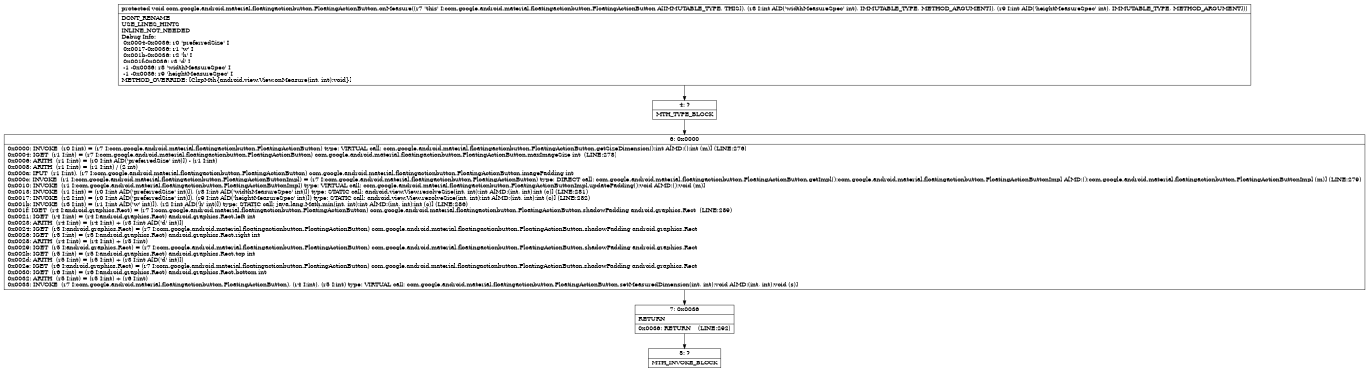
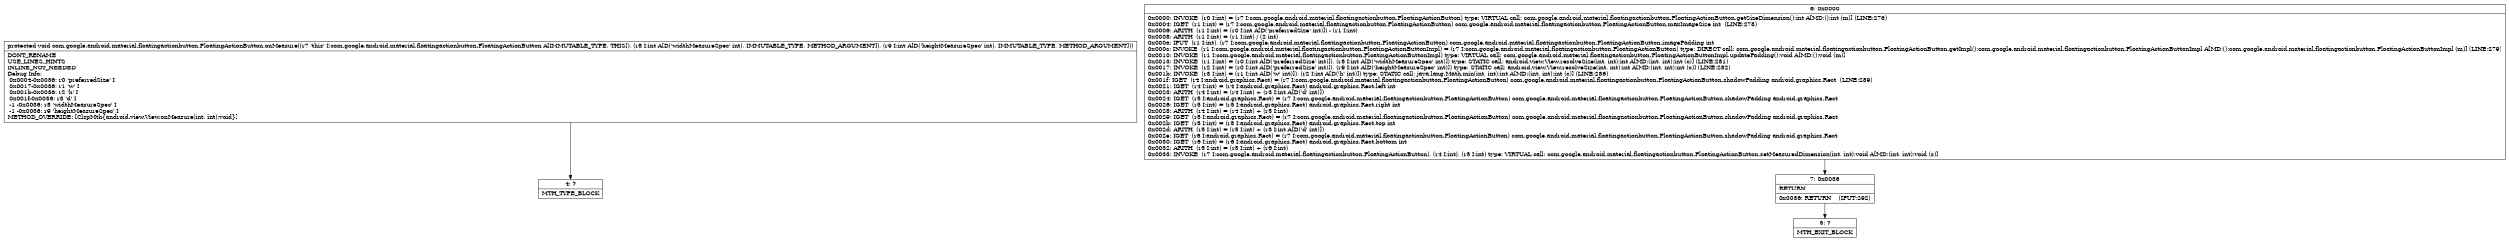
edge "4: ?" -> "6: 0x0000": removed
node "7: 0x0036": text "0x0036: RETURN    (LINE:292)" -> "0x0036: RETURN    (IPUT:292)"
node "5: ?": text "MTH_INVOKE_BLOCK" -> "MTH_EXIT_BLOCK"
